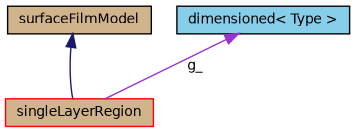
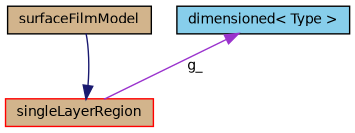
edge "singleLayerRegion" -> "surfaceFilmModel": reversed
